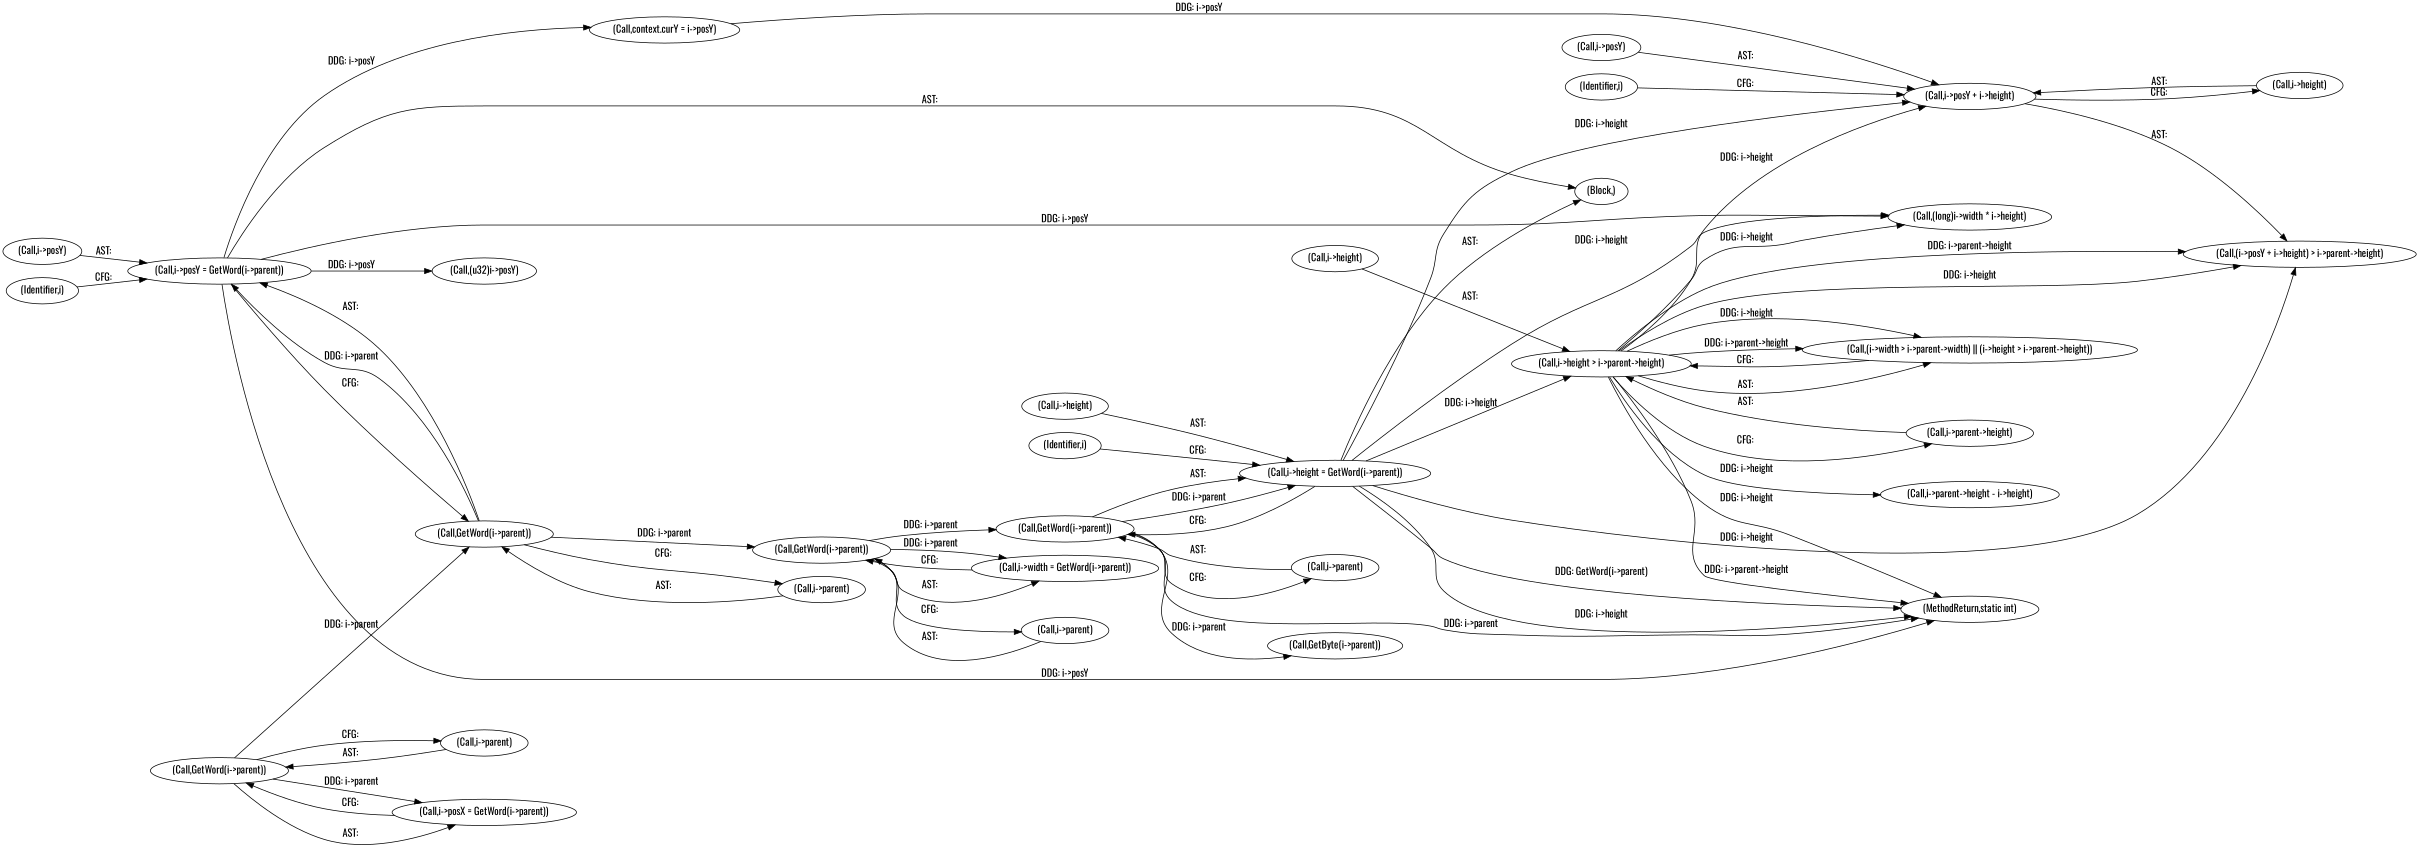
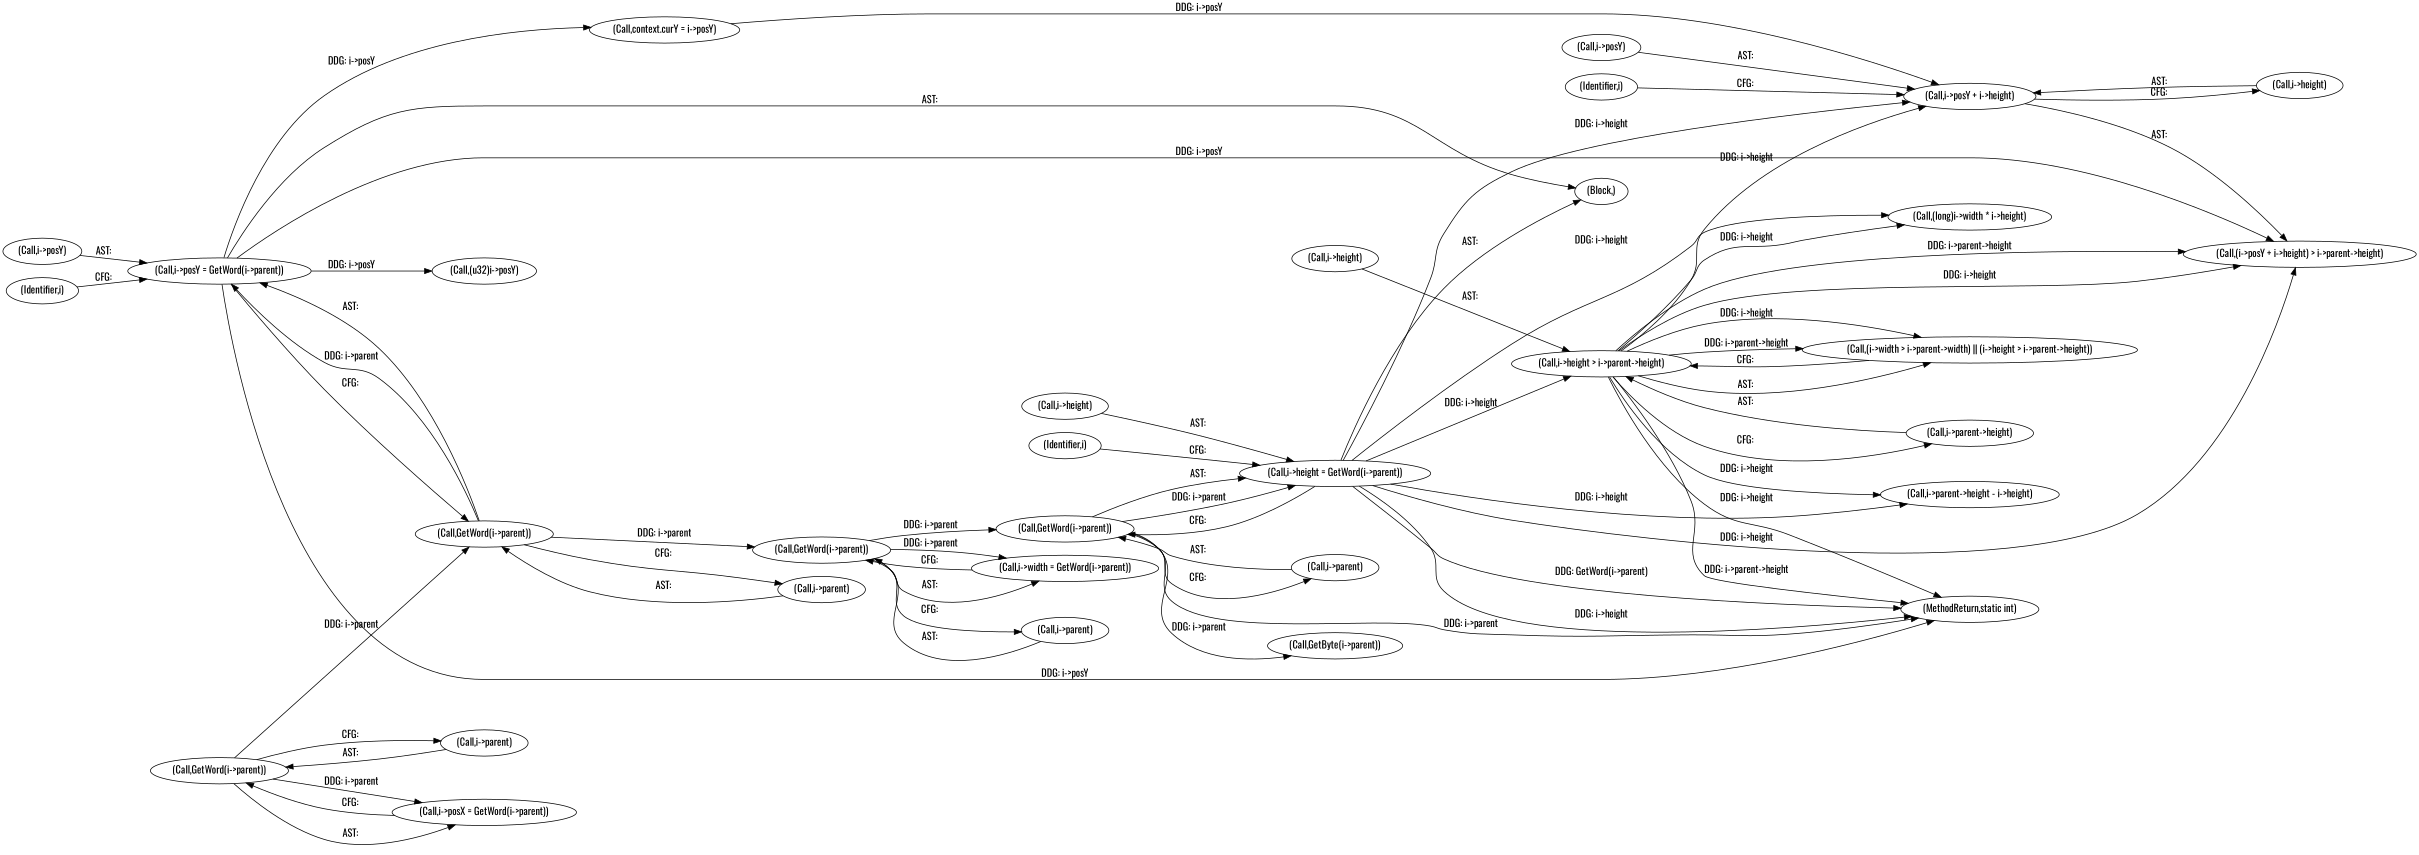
edge "(Call,i->posY = GetWord(i->parent))" -> "(Call,(long)i->width * i->height)": now "(Call,i->posY = GetWord(i->parent))" -> "(Call,(i->posY + i->height) > i->parent->height)"
edge "(Call,i->height = GetWord(i->parent))" -> "(Call,i->parent->height - i->height)": added, label "DDG: i->height"
